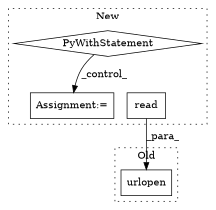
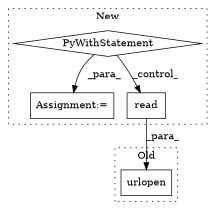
edge "PyWithStatement" -> "read": added, label "_control_"
edge "PyWithStatement" -> "Assignment:=": label "_control_" -> "_para_"
